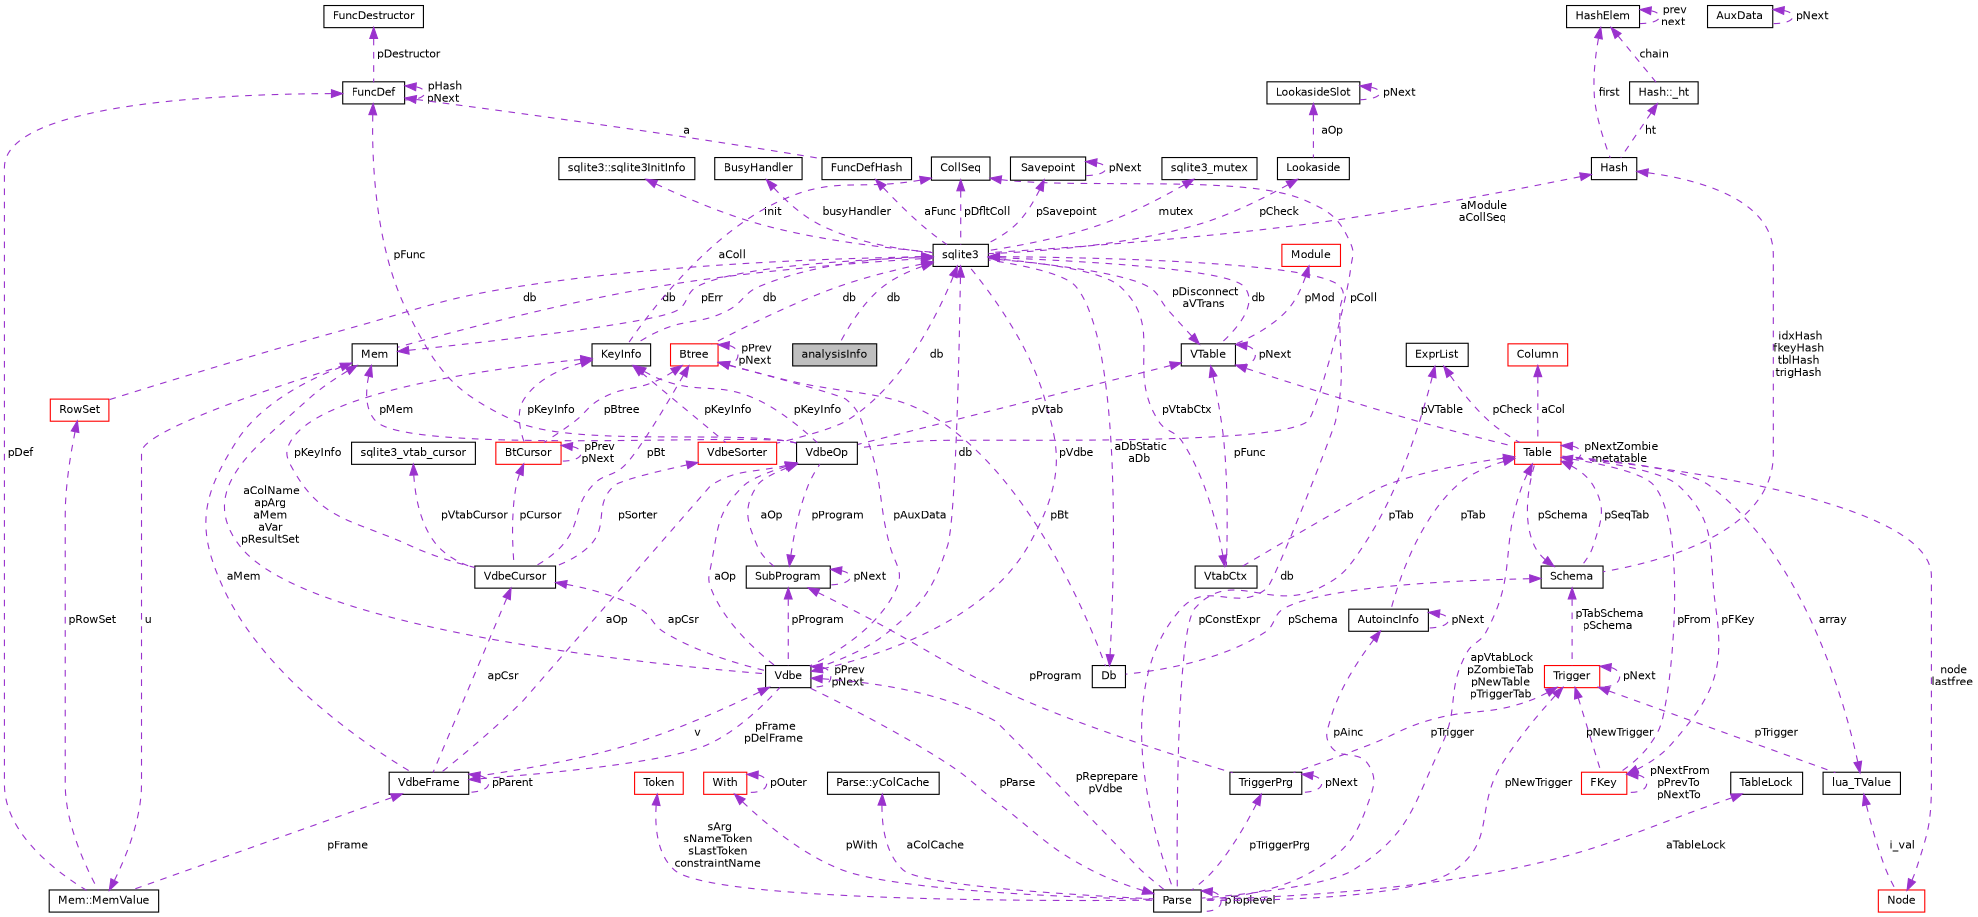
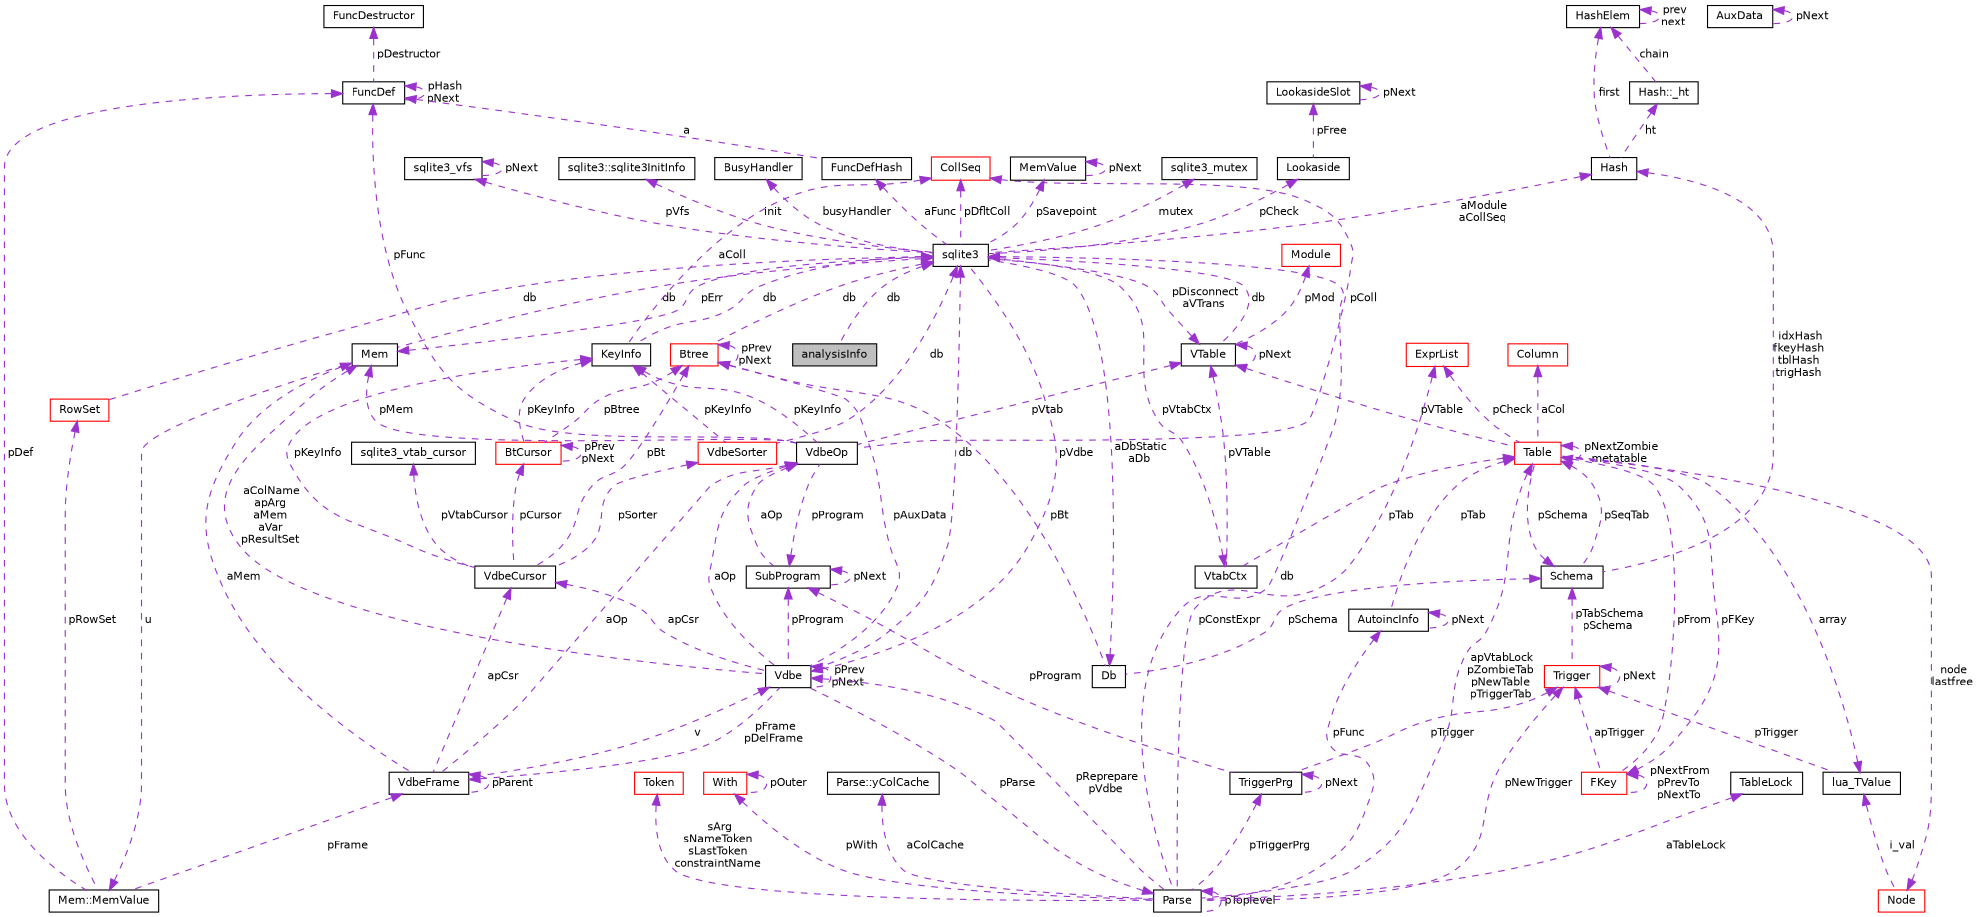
edge "Lookaside" -> "LookasideSlot": label " aOp" -> " pFree"
node "sqlite3_vfs": added
node "CollSeq": color black -> red
node "Savepoint": label "Savepoint" -> "MemValue"
node "ExprList": color black -> red
edge "VtabCtx" -> "VTable": label " pFunc" -> " pVTable"
edge "Parse" -> "AutoincInfo": label " pAinc" -> " pFunc"
edge "FKey" -> "Trigger": label " pNewTrigger" -> " apTrigger"
